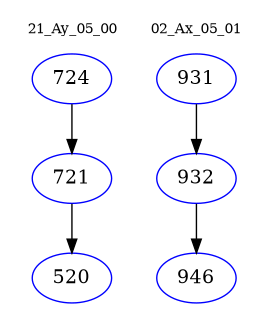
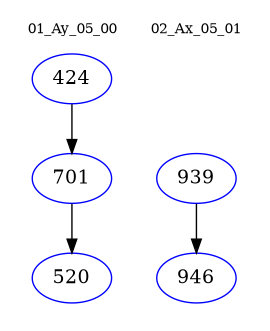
cluster "21_Ay_05_00": label "21_Ay_05_00" -> "01_Ay_05_00"
node "724": label "724" -> "424"
node "931": removed
node "721": label "721" -> "701"
node "932": label "932" -> "939"
